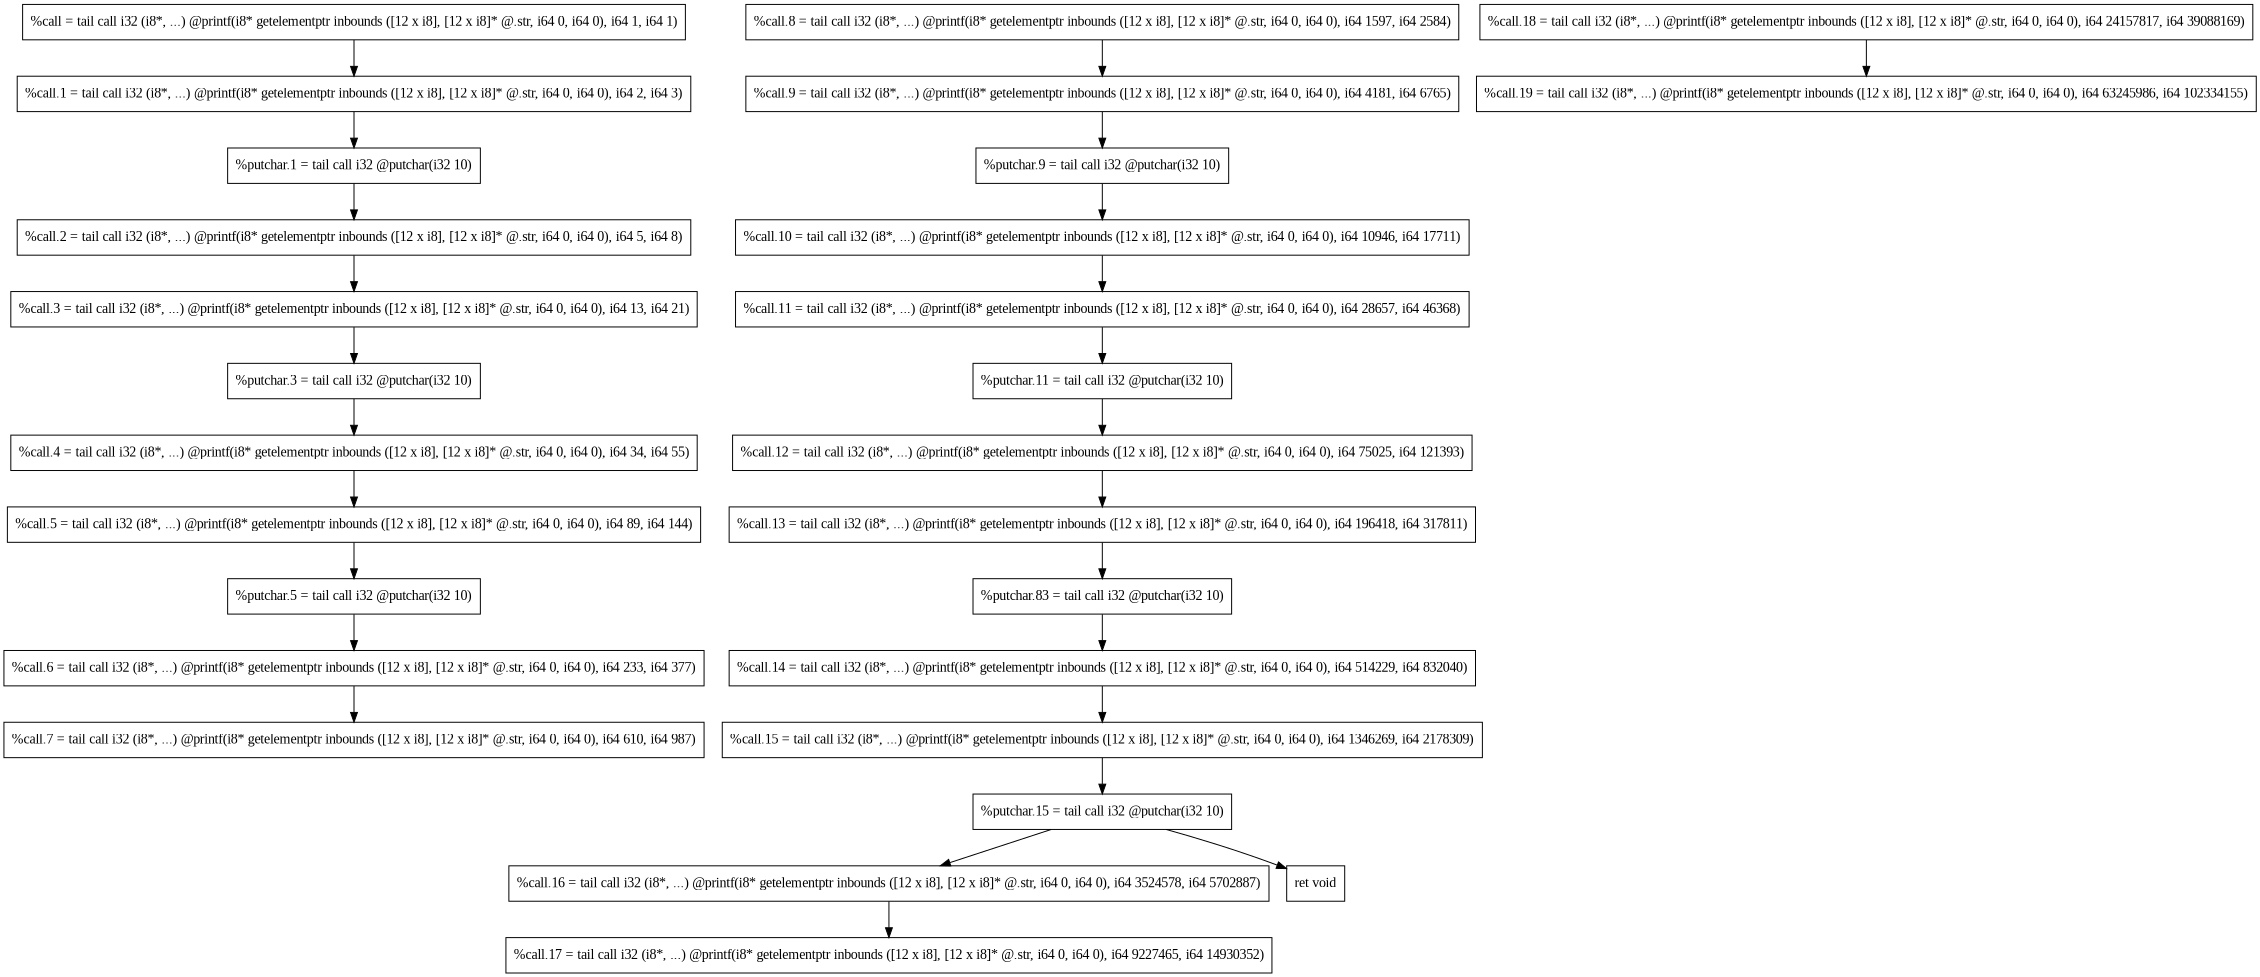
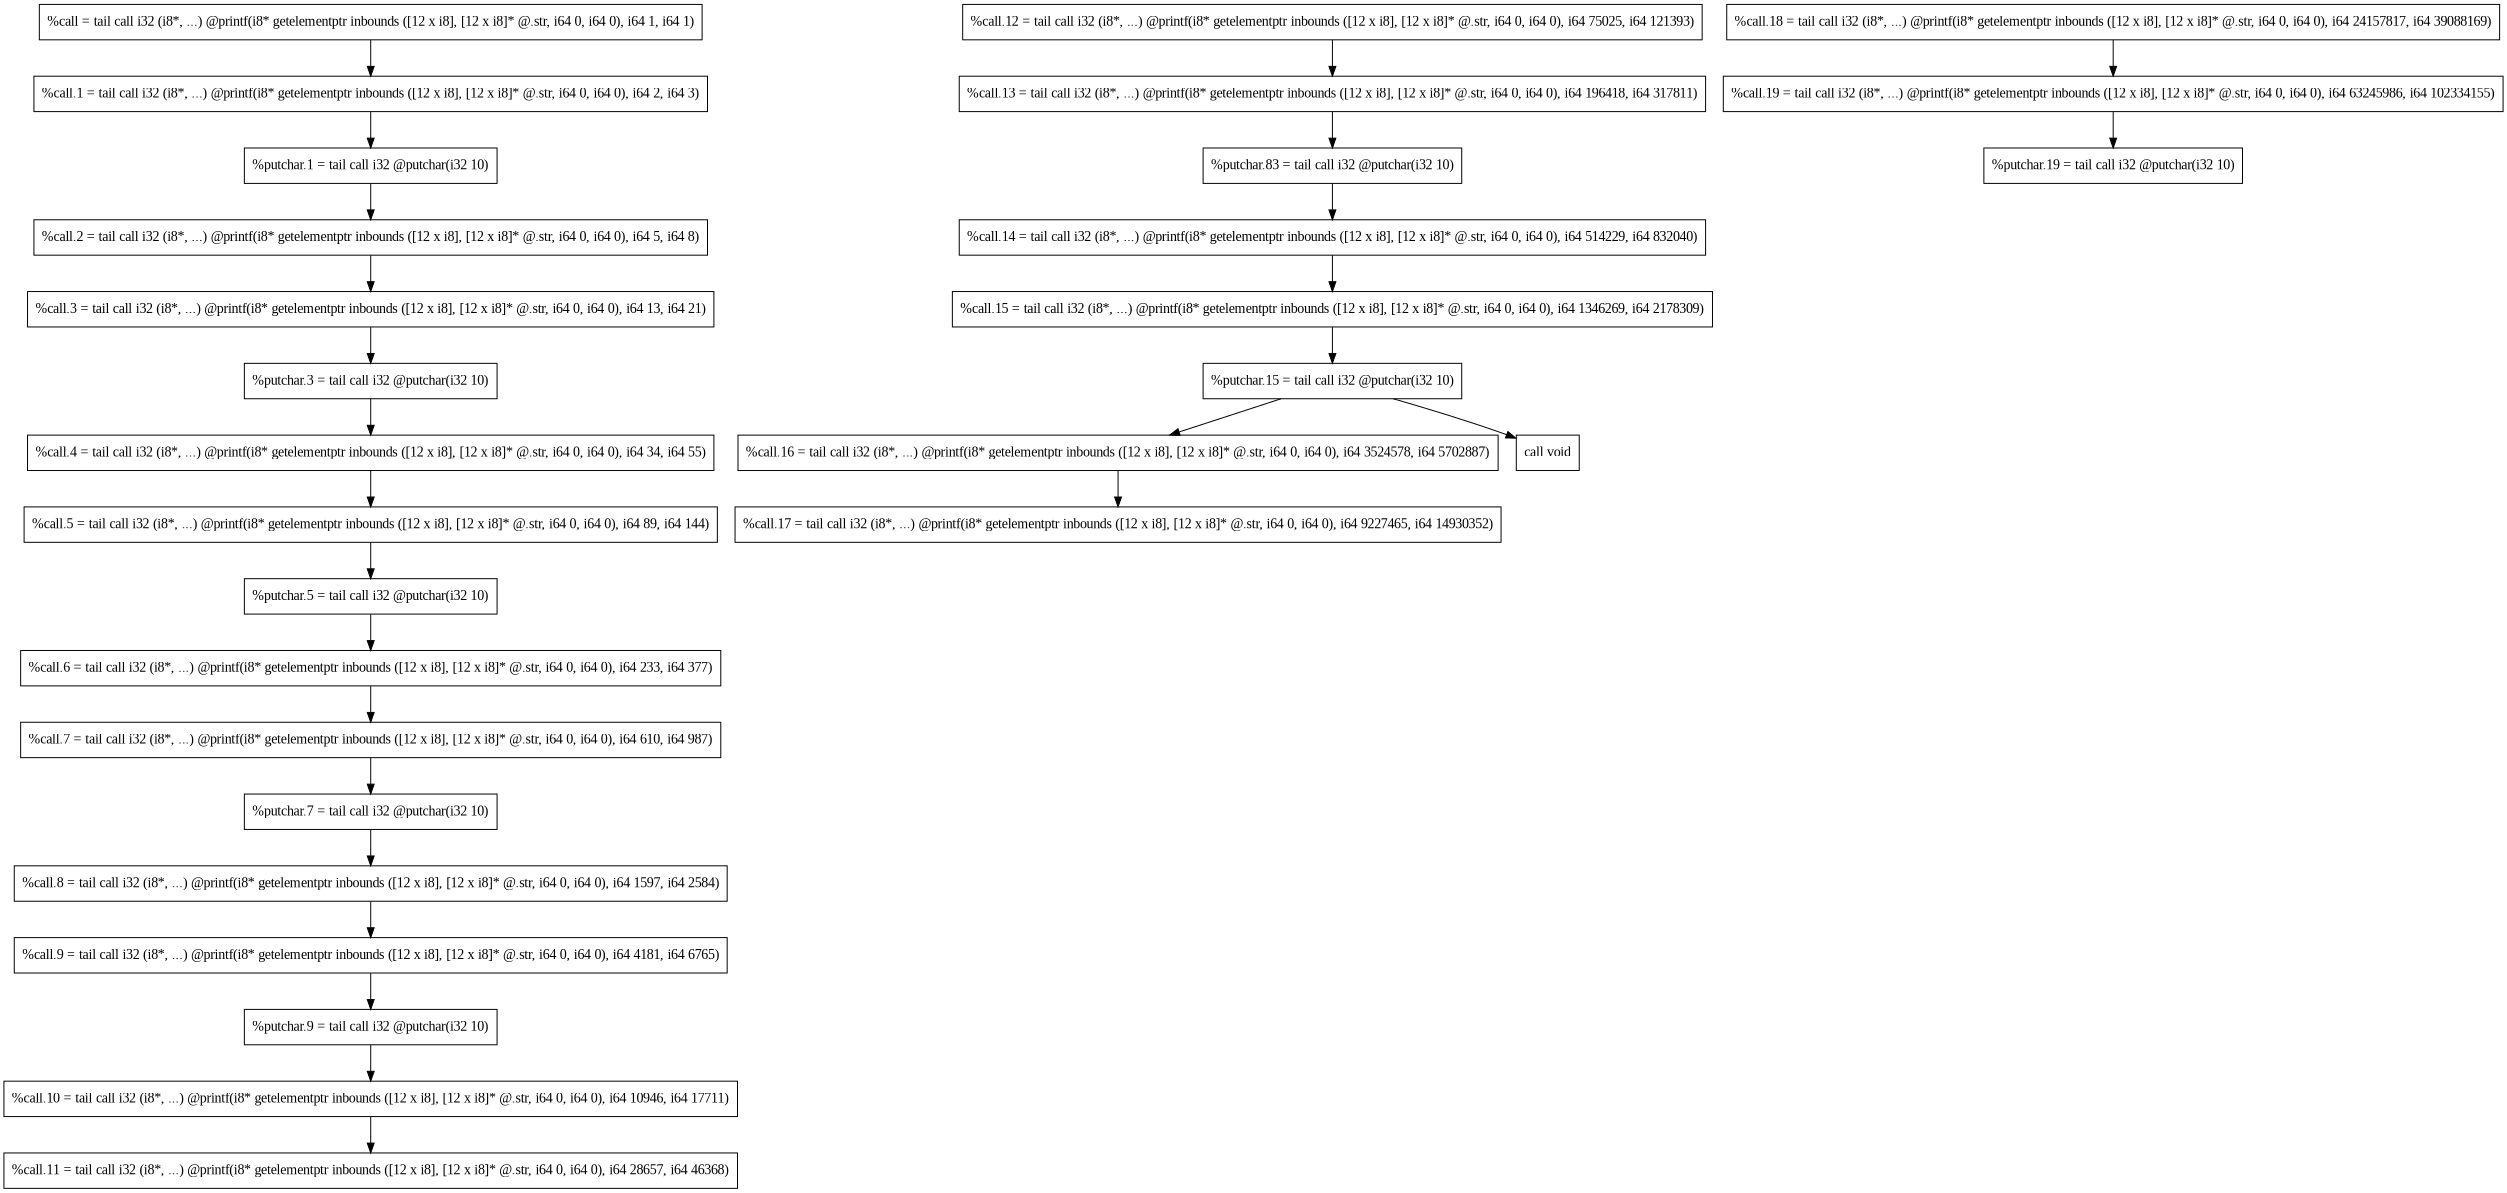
node "%putchar.19 = tail call i32 @putchar(i32 10)": added
node "%putchar.11 = tail call i32 @putchar(i32 10)": removed
node "%putchar.7 = tail call i32 @putchar(i32 10)": added
node "ret void": label "ret void" -> "call void"
